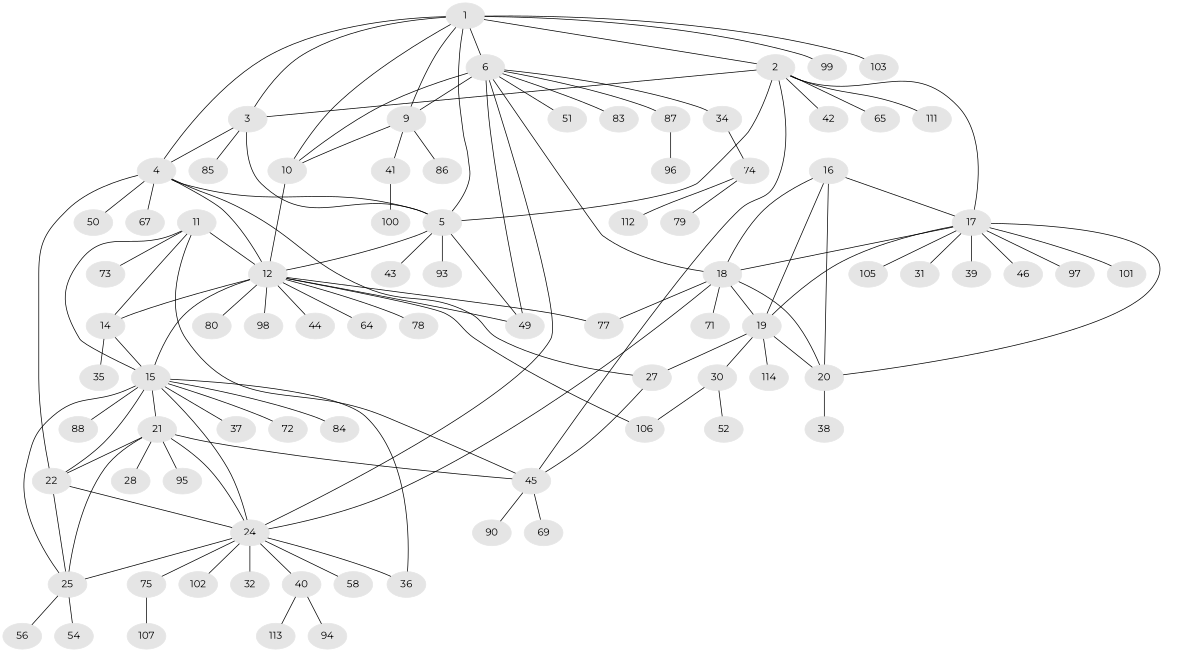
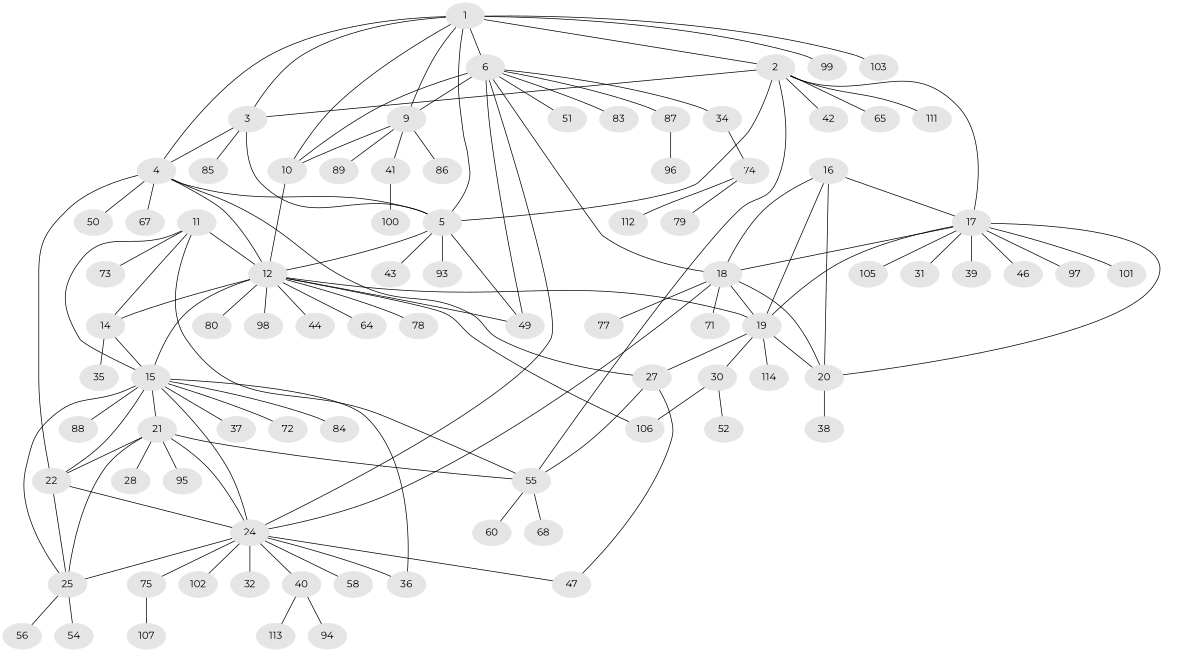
node "89": added
edge "12" -- "77": now "12" -- "19"
node "45": label "45" -> "55"
node "90": label "90" -> "60"
node "69": label "69" -> "68"
node "47": added
